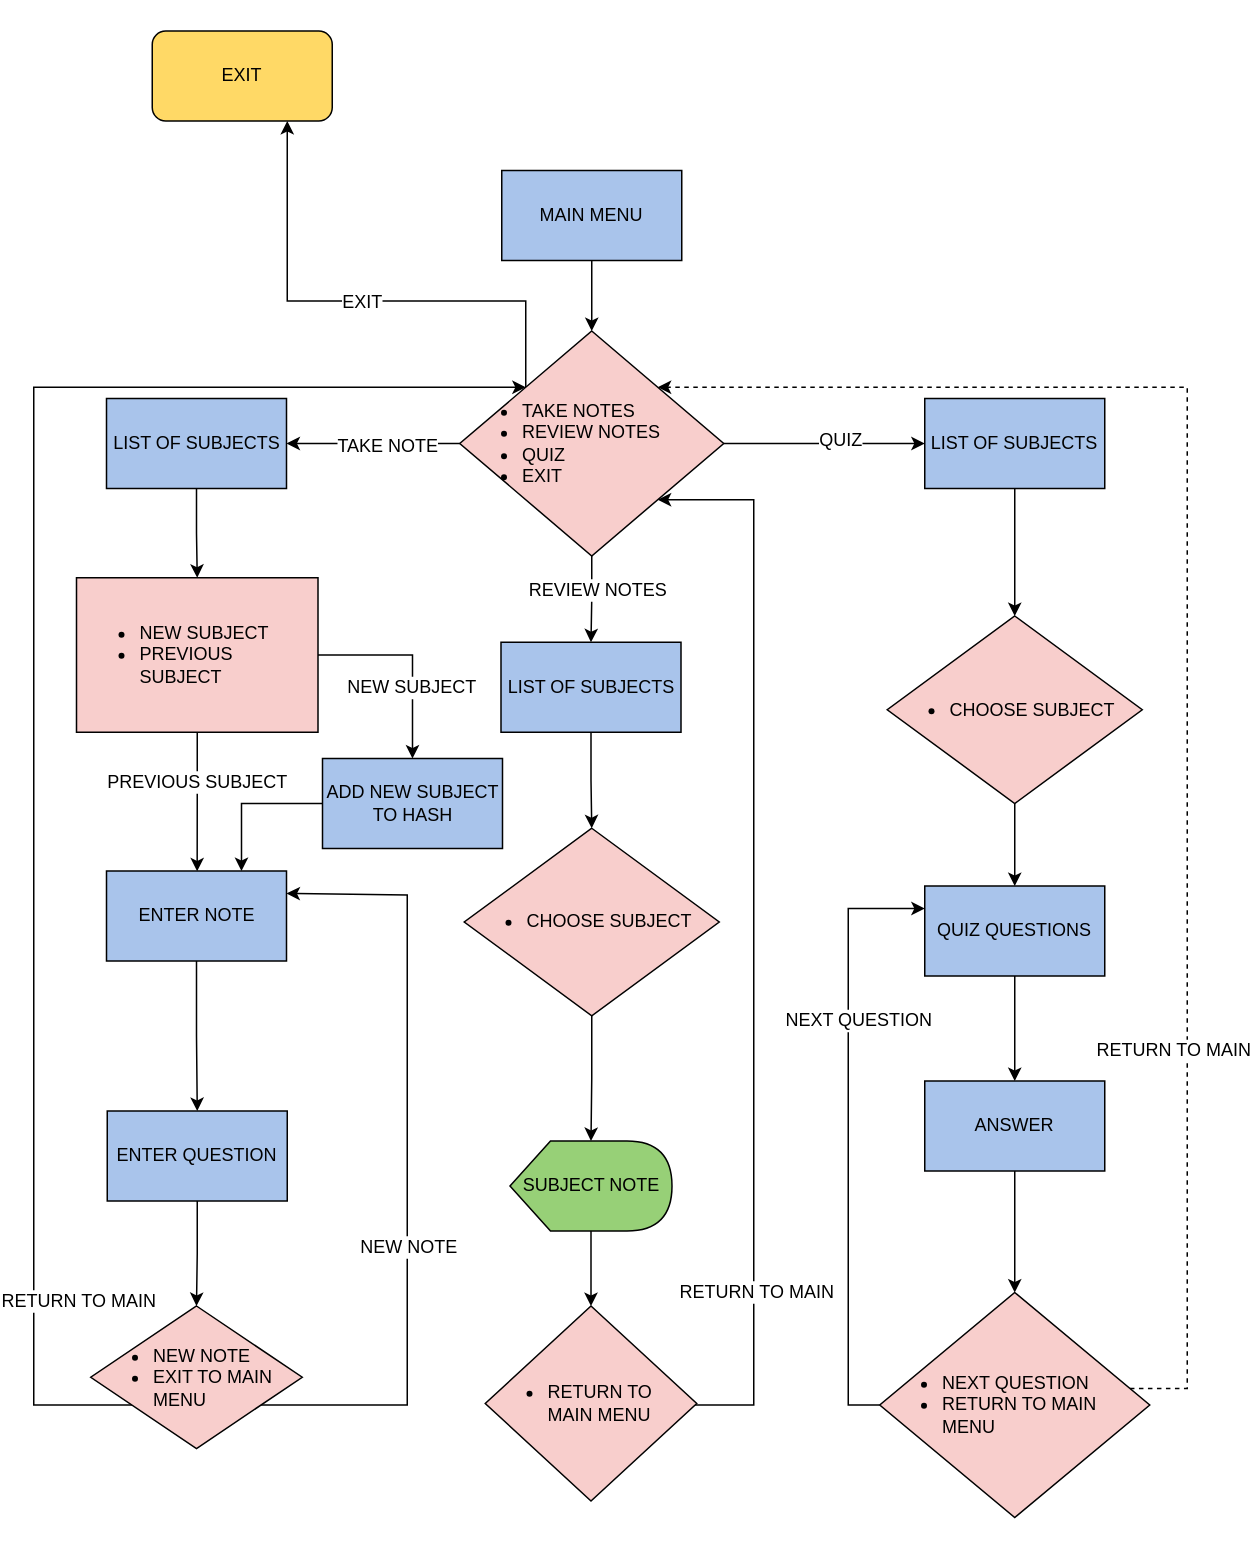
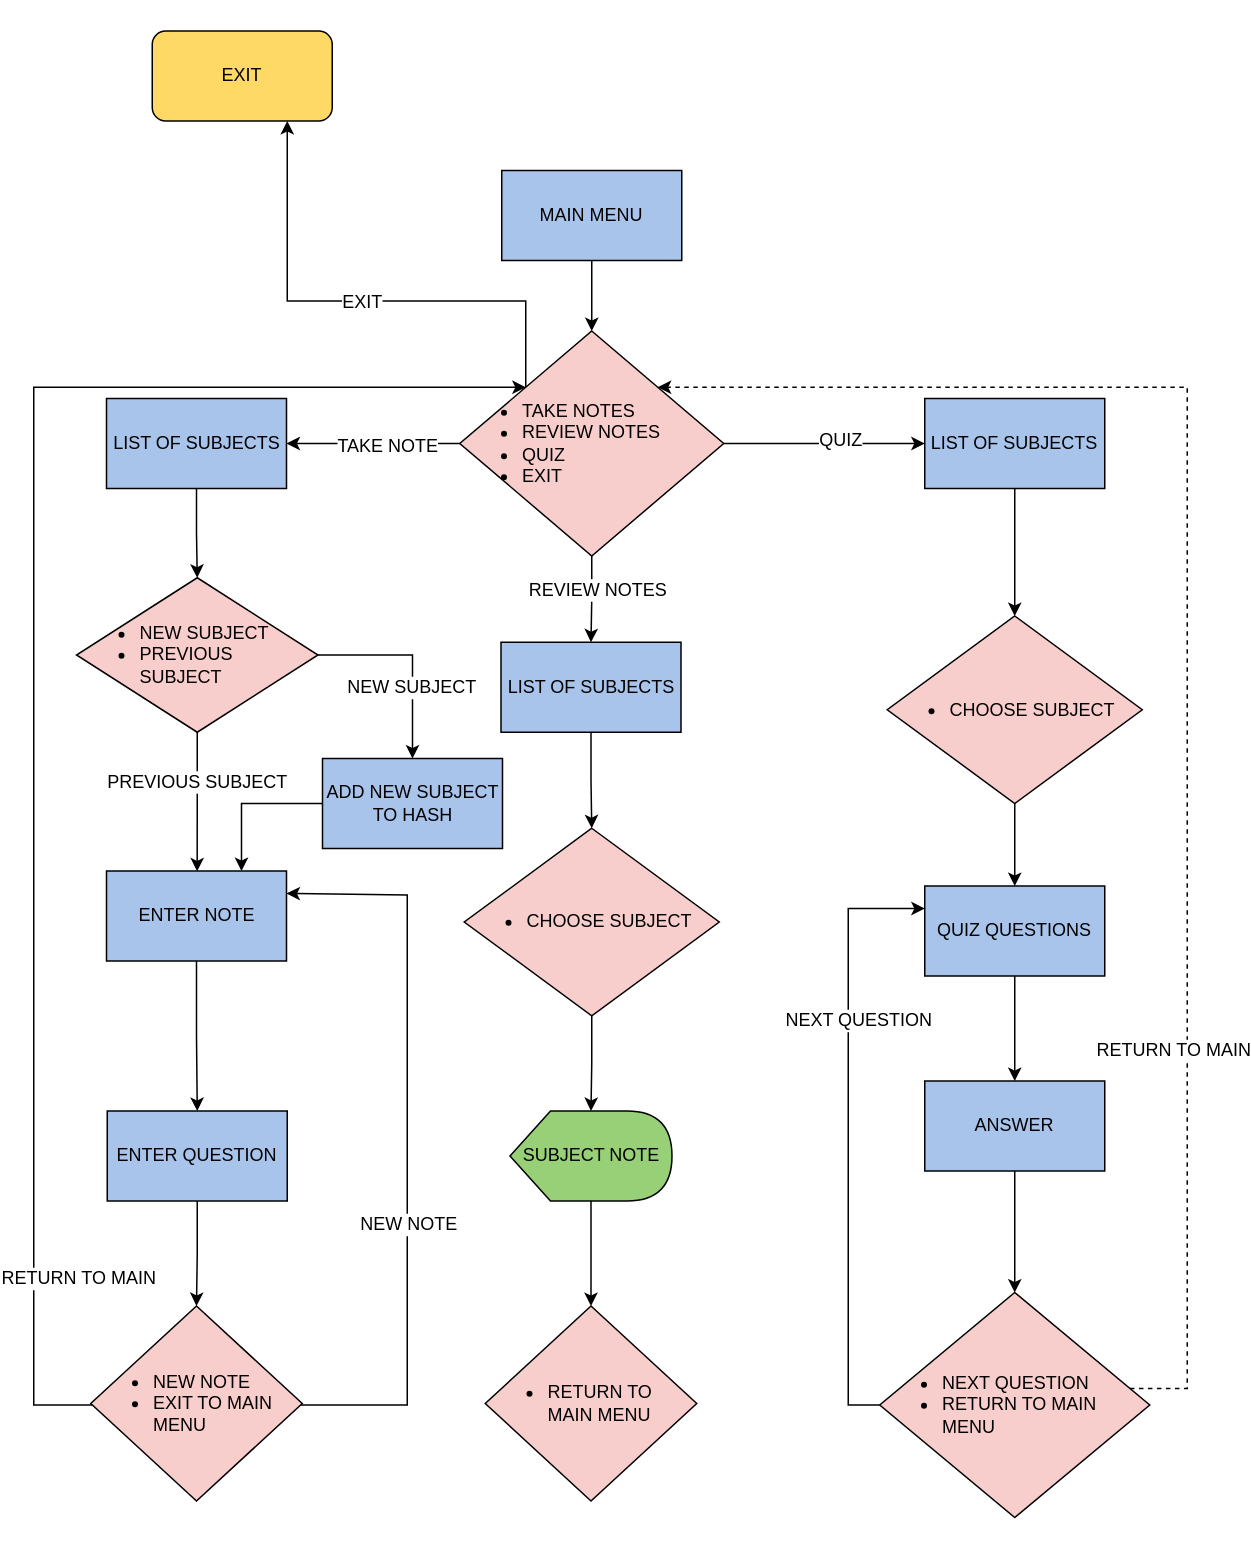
node "NEW SUBJECT PREVIOUS SUBJECT": shape rectangle -> diamond
edge "RETURN TO MAIN MENU" -> "TAKE NOTES REVIEW NOTES QUIZ EXIT": removed, label "RETURN TO MAIN"
node "SUBJECT NOTE": moved (591, 1186) -> (591, 1156)
node "NEW NOTE EXIT TO MAIN MENU": size 212x143 -> 212x195
